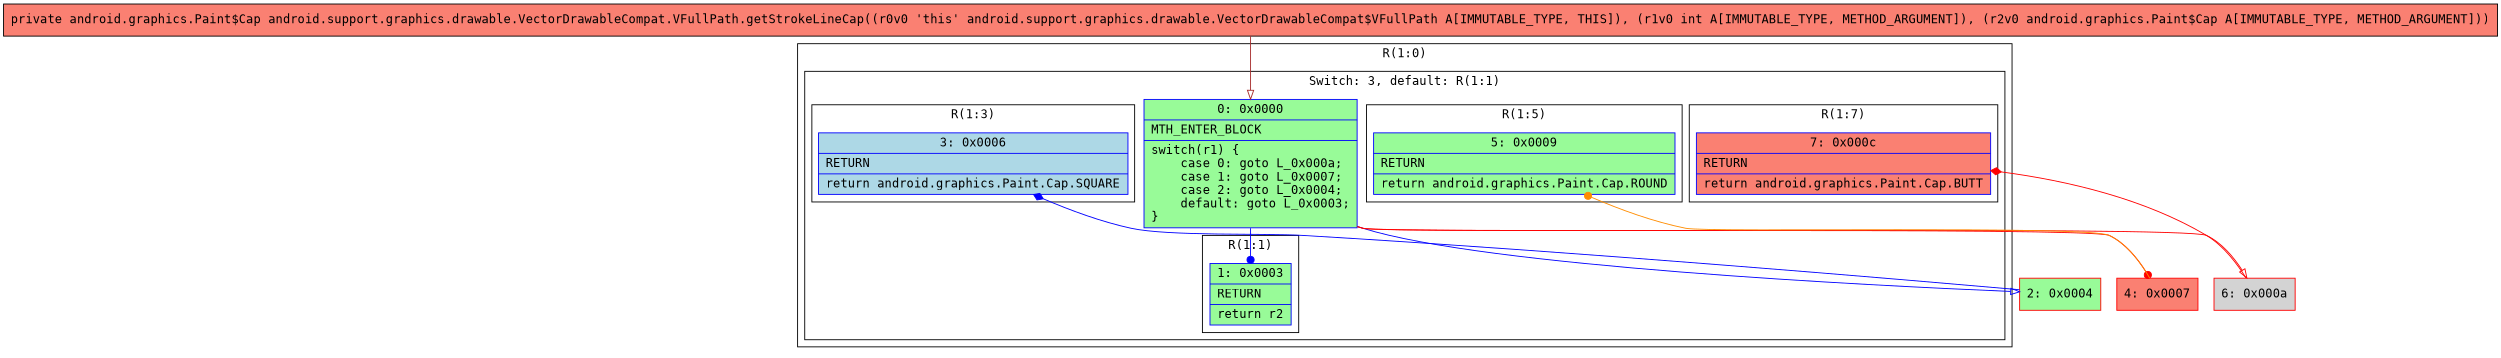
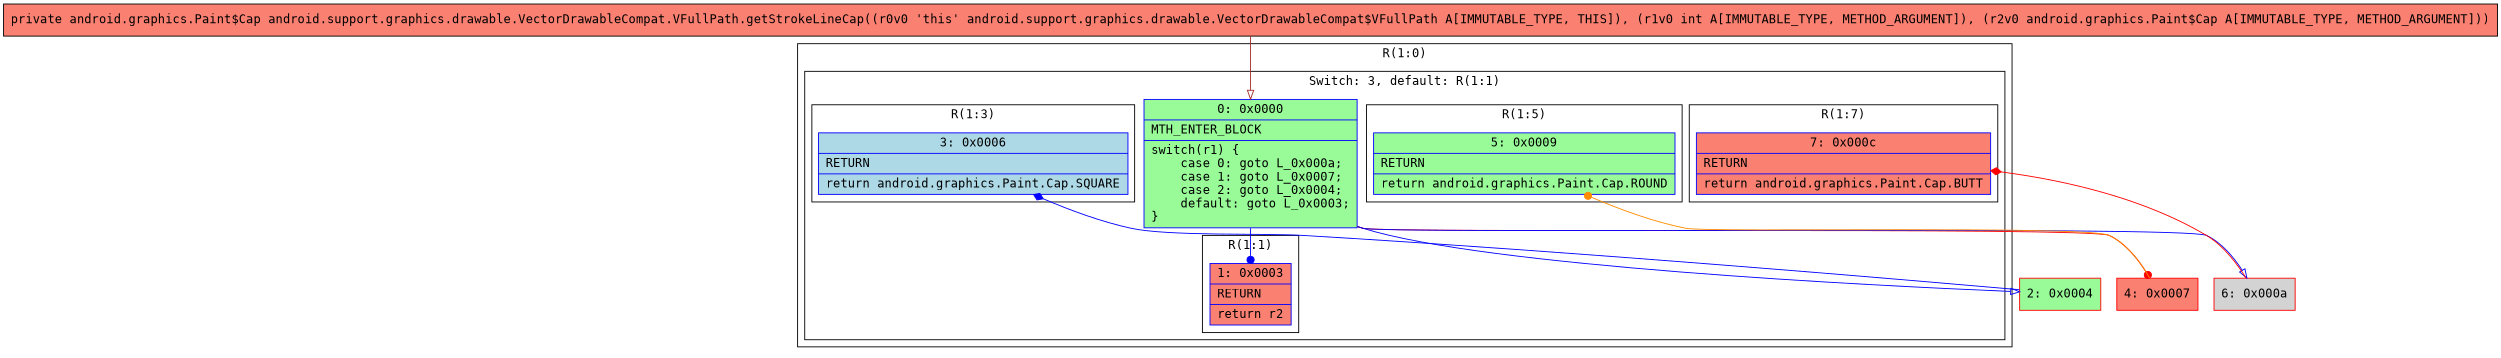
edge "0: 0x0000" -> "6: 0x000a": color red -> blue
node "1: 0x0003": fillcolor palegreen -> salmon
